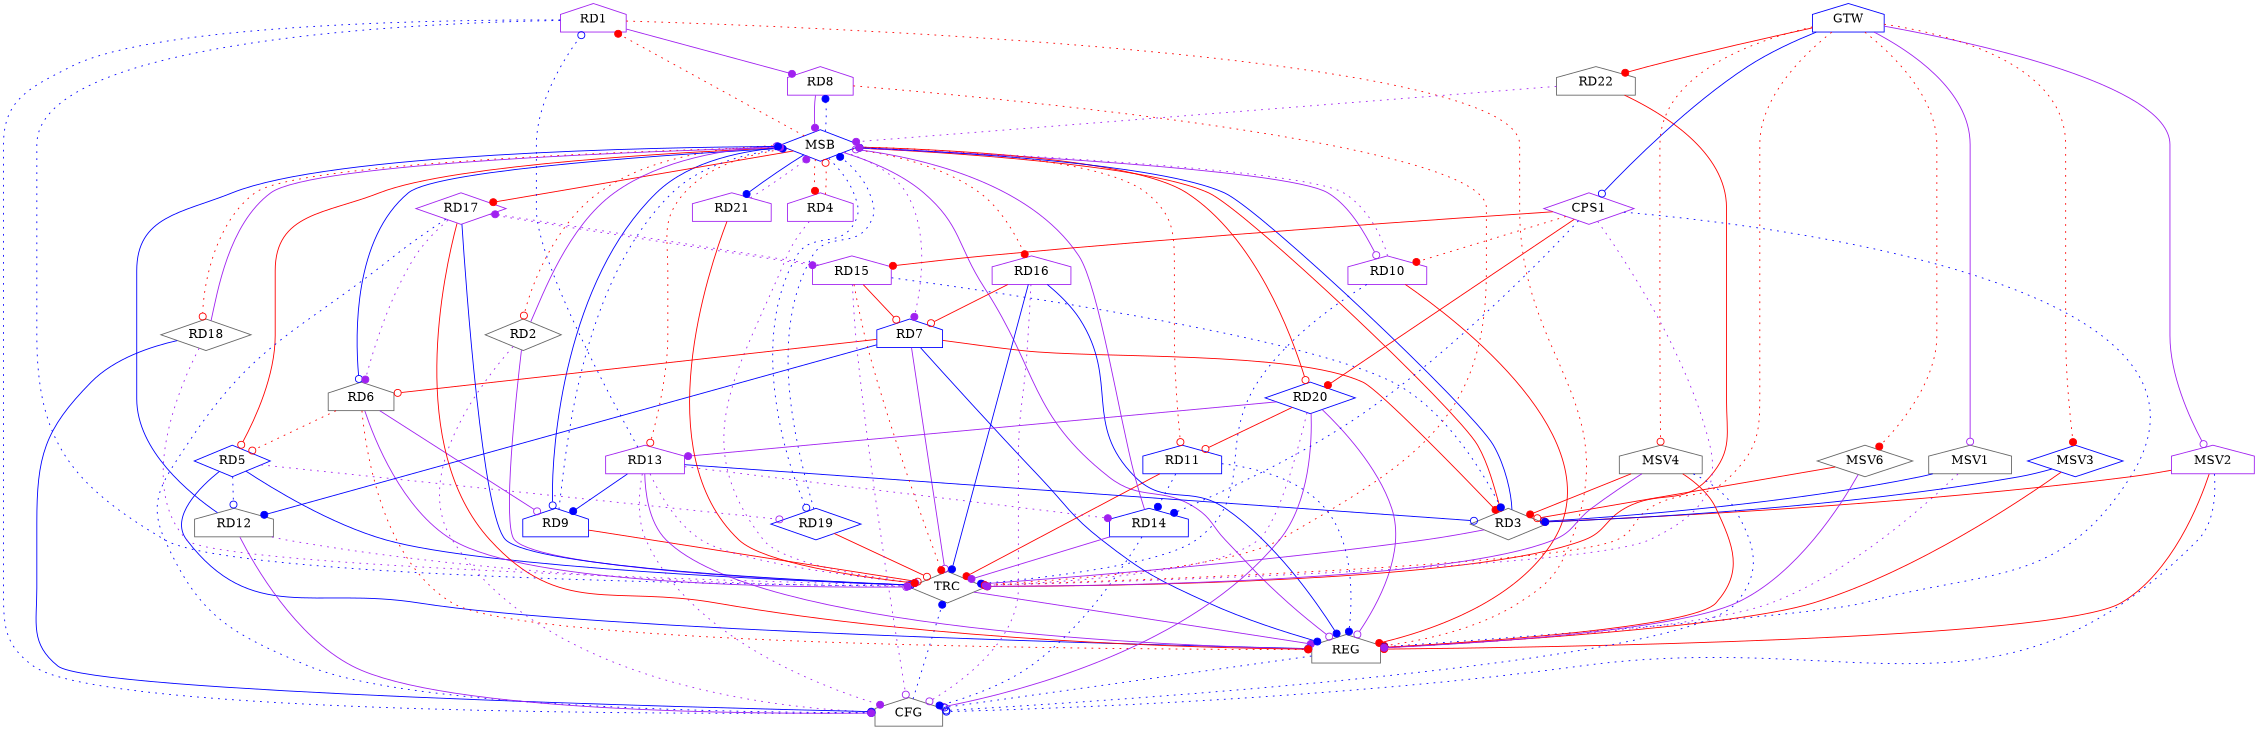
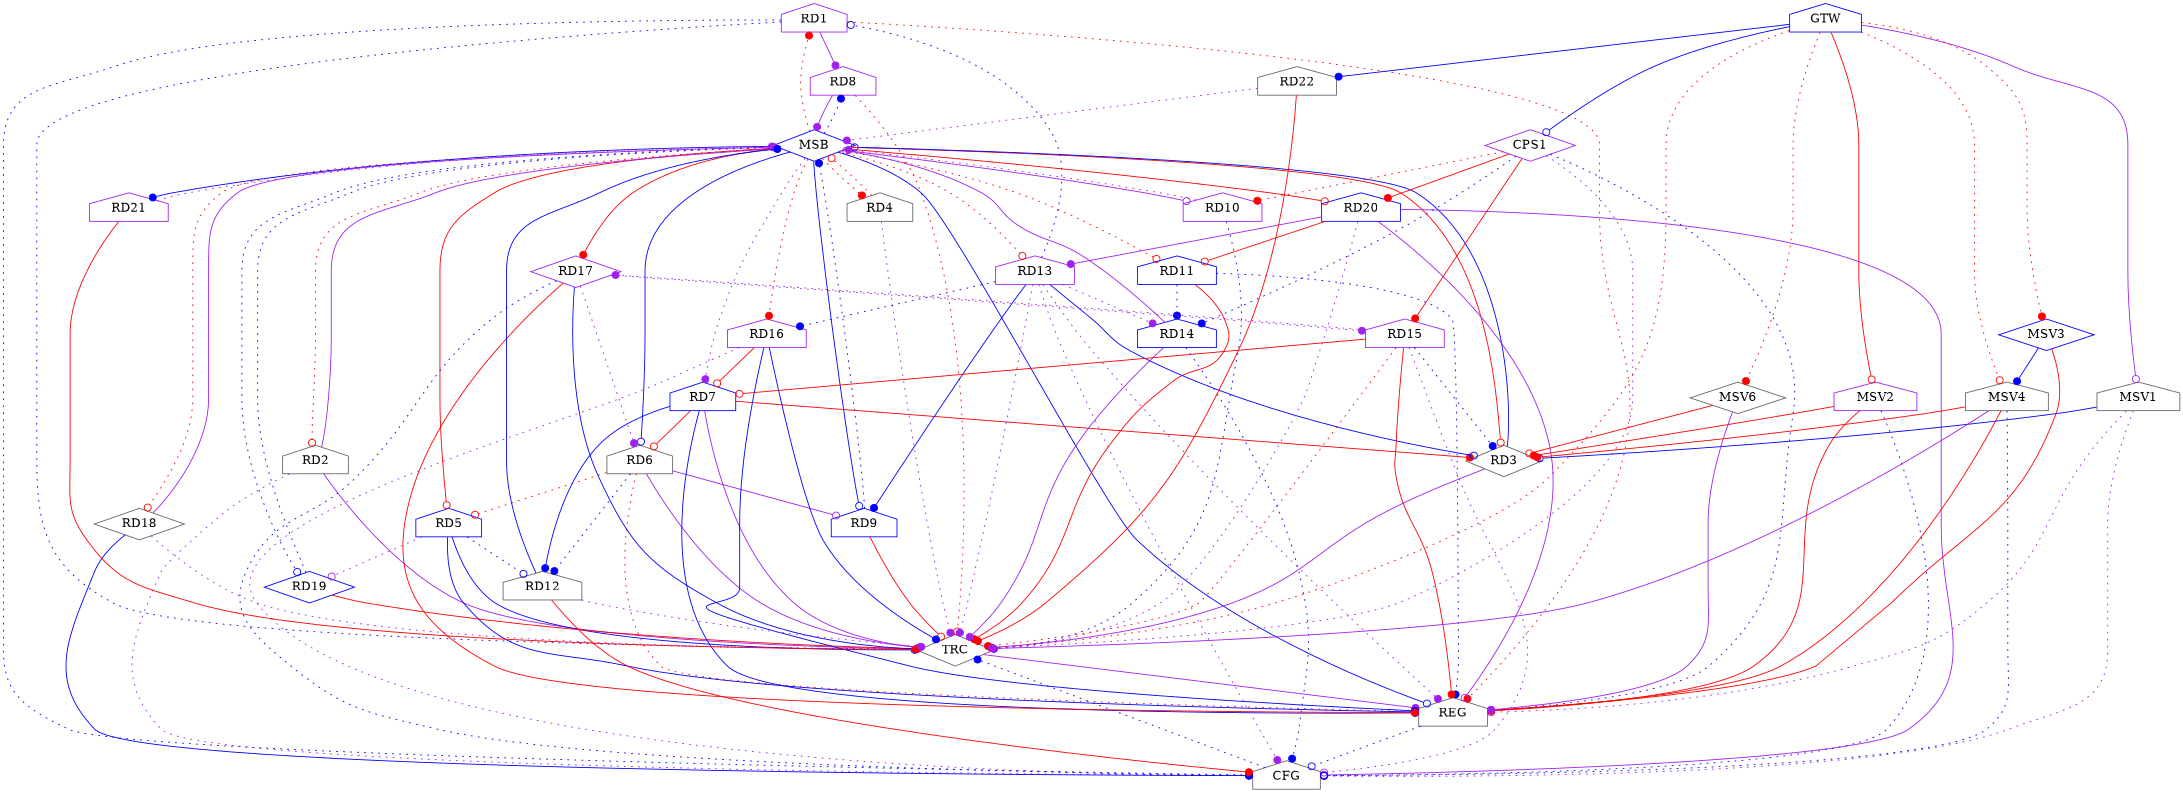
edge "GTW" -> "RD22": color red -> blue
edge "GTW" -> "MSV2": color purple -> red
node "RD4": color purple -> gray40
edge "RD13" -> "RD16": added
node "RD2": shape diamond -> house
node "RD20": shape diamond -> house
edge "MSB" -> "REG": color purple -> blue
node "RD5": shape diamond -> house
edge "RD10" -> "REG": now "RD15" -> "REG"
edge "MSV3" -> "RD3": now "MSV3" -> "MSV4"
edge "RD6" -> "RD12": added
edge "RD13" -> "REG": style solid -> dotted
edge "RD12" -> "CFG": color purple -> red
edge "MSV1" -> "CFG": added
